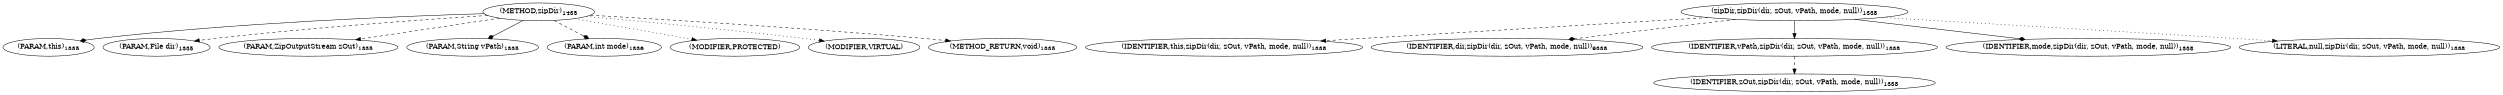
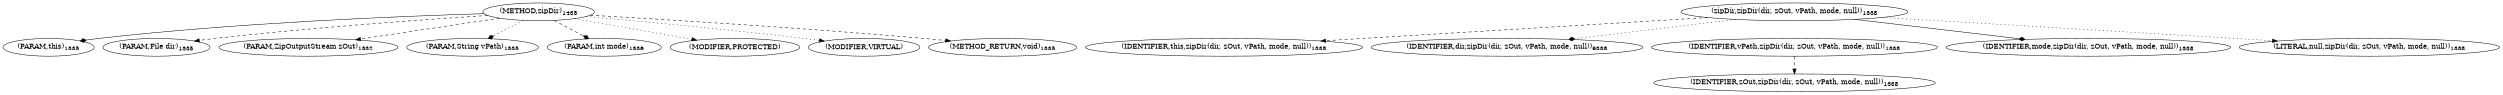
edge "(zipDir,zipDir(dir, zOut, vPath, mode, null))" -> "(IDENTIFIER,vPath,zipDir(dir, zOut, vPath, mode, null))": removed
edge "(METHOD,zipDir)" -> "(PARAM,String vPath)": style solid -> dotted
edge "(zipDir,zipDir(dir, zOut, vPath, mode, null))" -> "(IDENTIFIER,dir,zipDir(dir, zOut, vPath, mode, null))": style dashed -> dotted
node "(PARAM,ZipOutputStream zOut)": text "1335" -> "1332"
